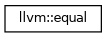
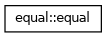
node "llvm::equal": label "llvm::equal" -> "equal::equal"
